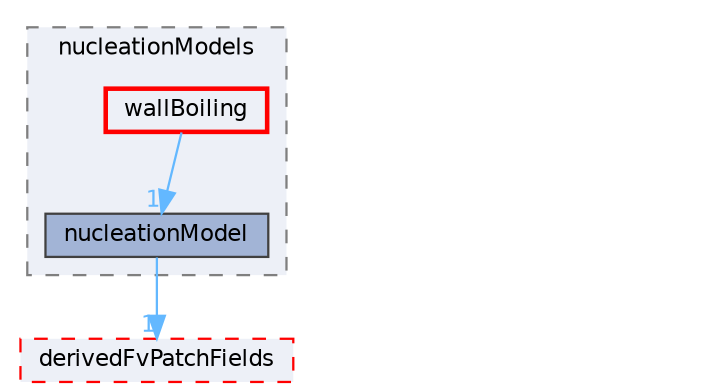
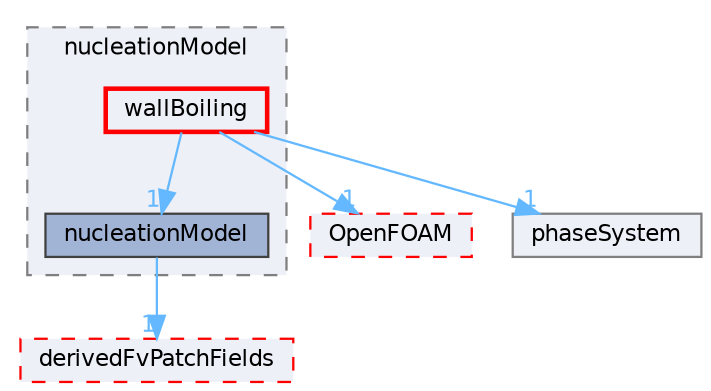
cluster "nucleationModels": label "nucleationModels" -> "nucleationModel"
node "OpenFOAM": added
node "phaseSystem": added
